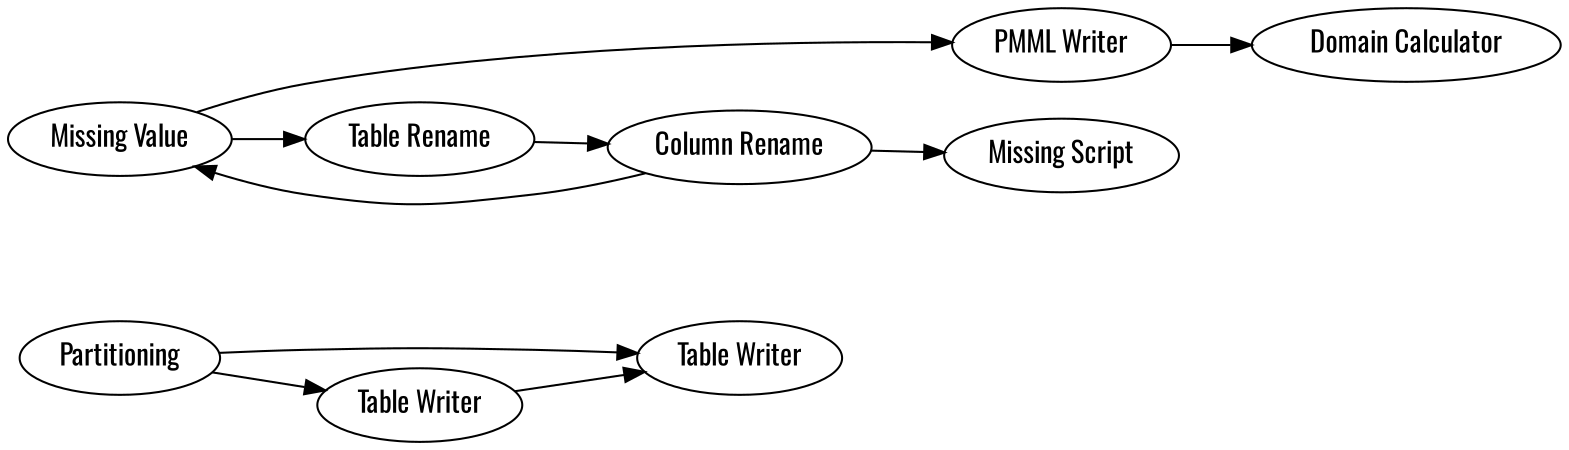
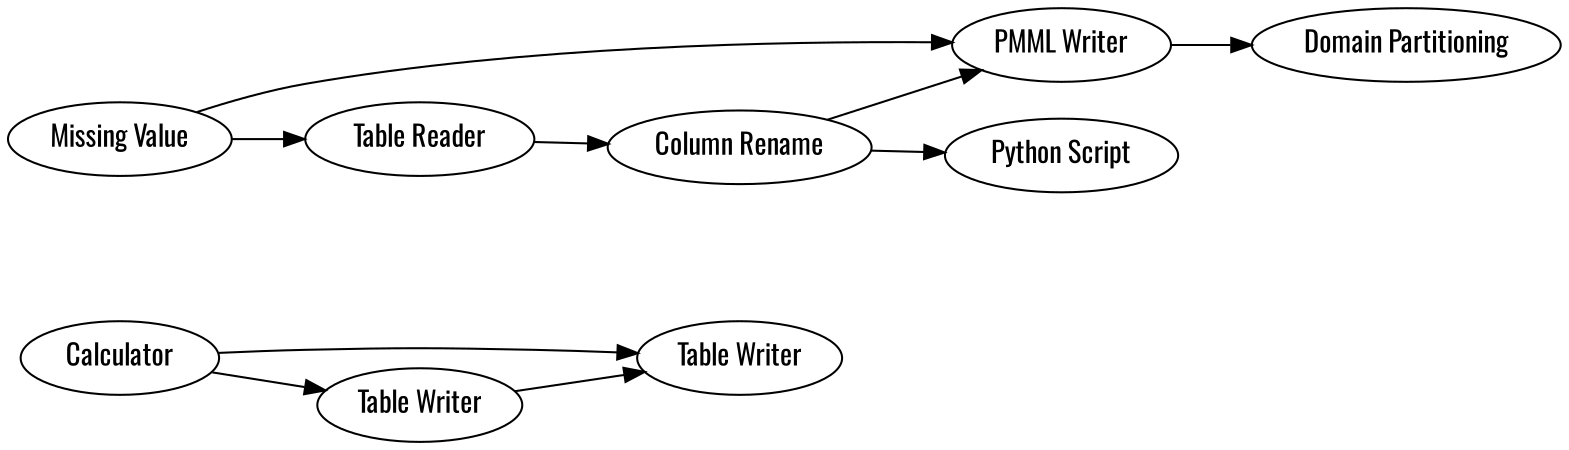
node "Domain Calculator": label "Domain Calculator" -> "Domain Partitioning"
node "Table Rename": label "Table Rename" -> "Table Reader"
node "Missing Script": label "Missing Script" -> "Python Script"
edge "Column Rename" -> "Missing Value": now "Column Rename" -> "PMML Writer"
node "Partitioning": label "Partitioning" -> "Calculator"
